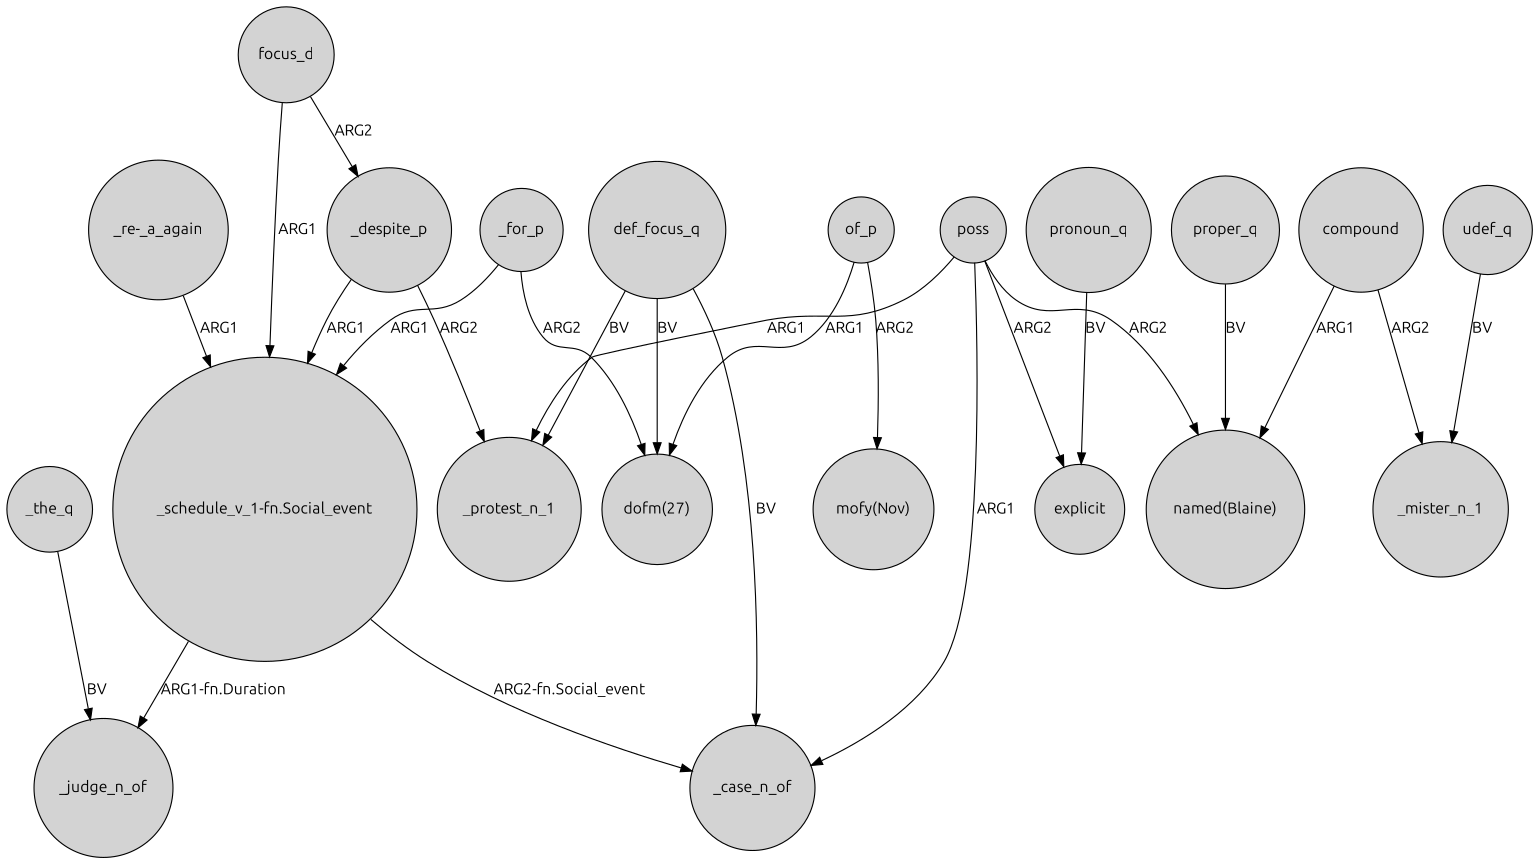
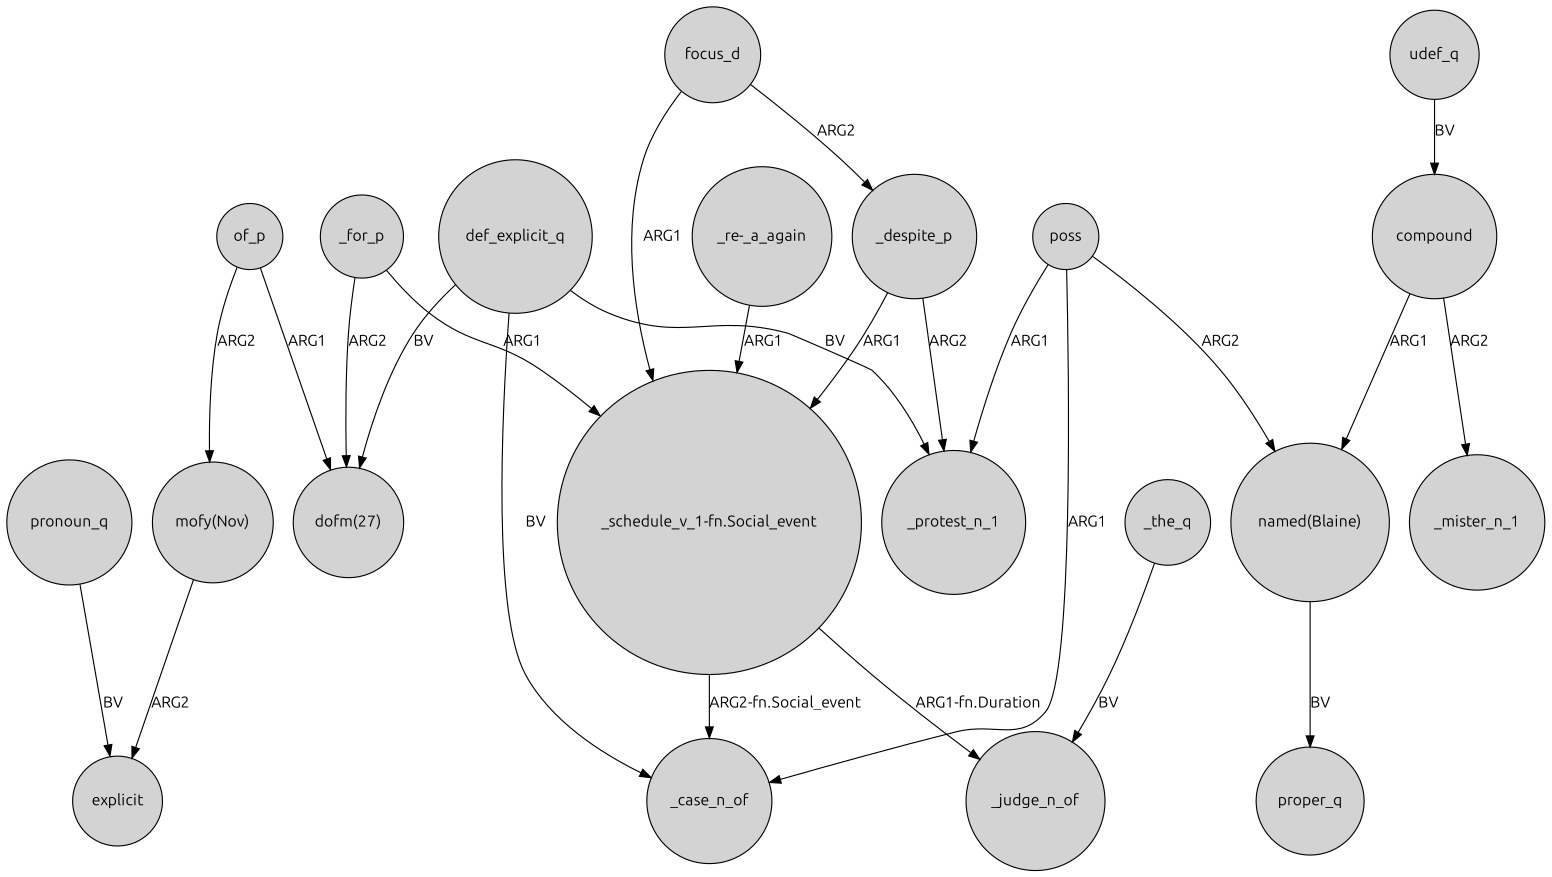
node "def_focus_q": label "def_focus_q" -> "def_explicit_q"
edge "proper_q" -> "named(Blaine)": reversed
edge "udef_q" -> "_mister_n_1": now "udef_q" -> "compound"
edge "poss" -> "explicit": now "mofy(Nov)" -> "explicit"
